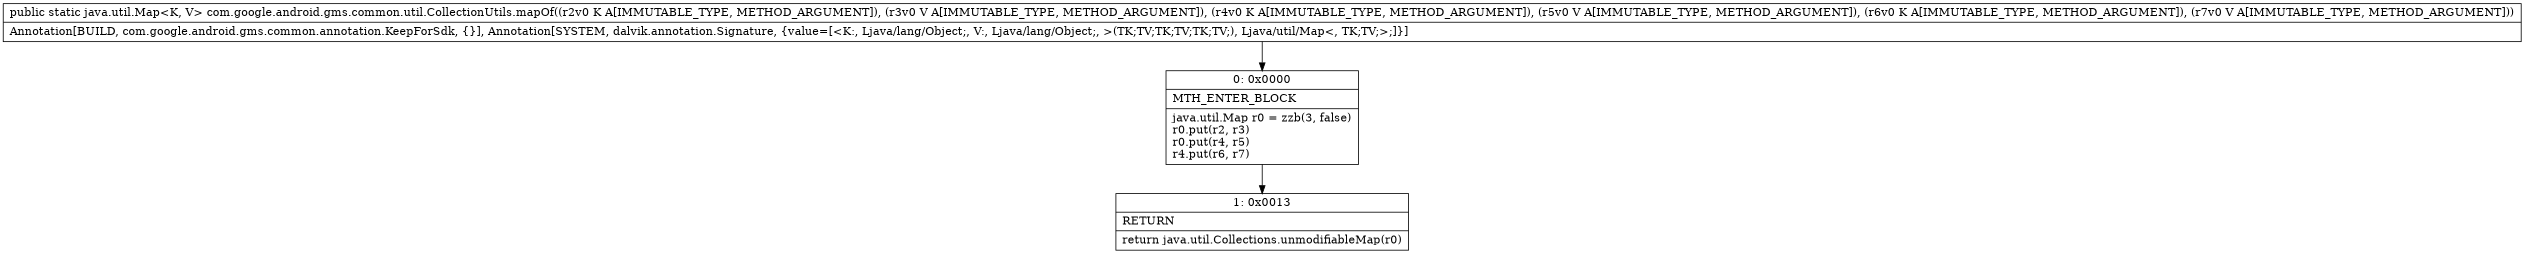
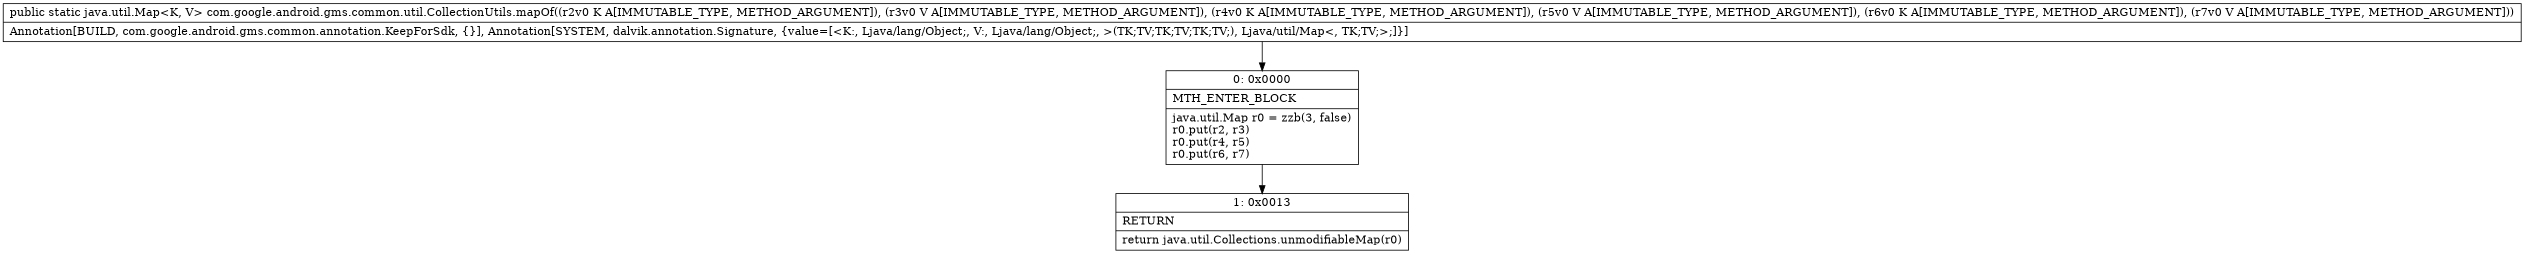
node "0: 0x0000": text "r4.put(r6, r7)" -> "r0.put(r6, r7)"
